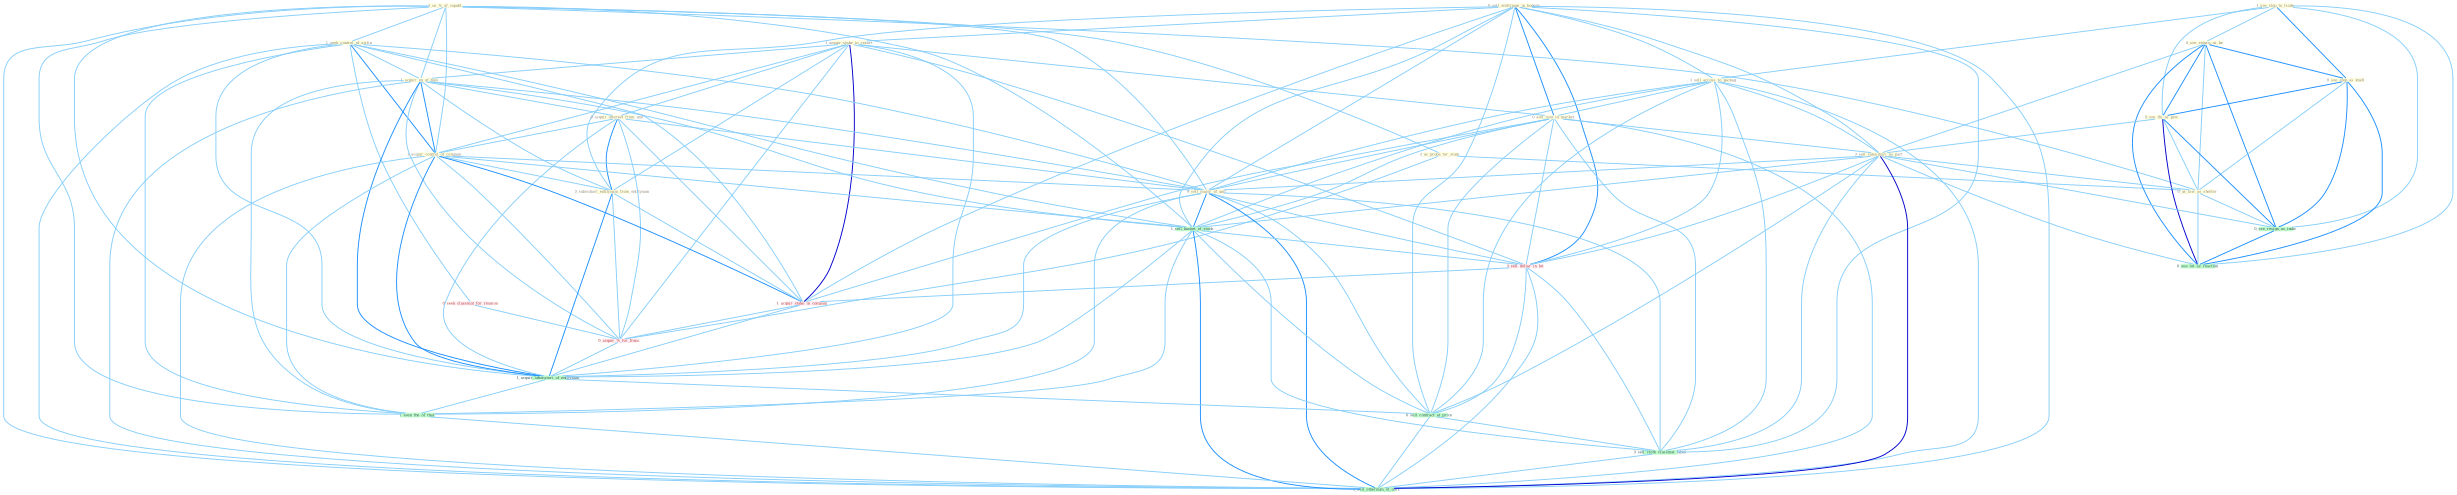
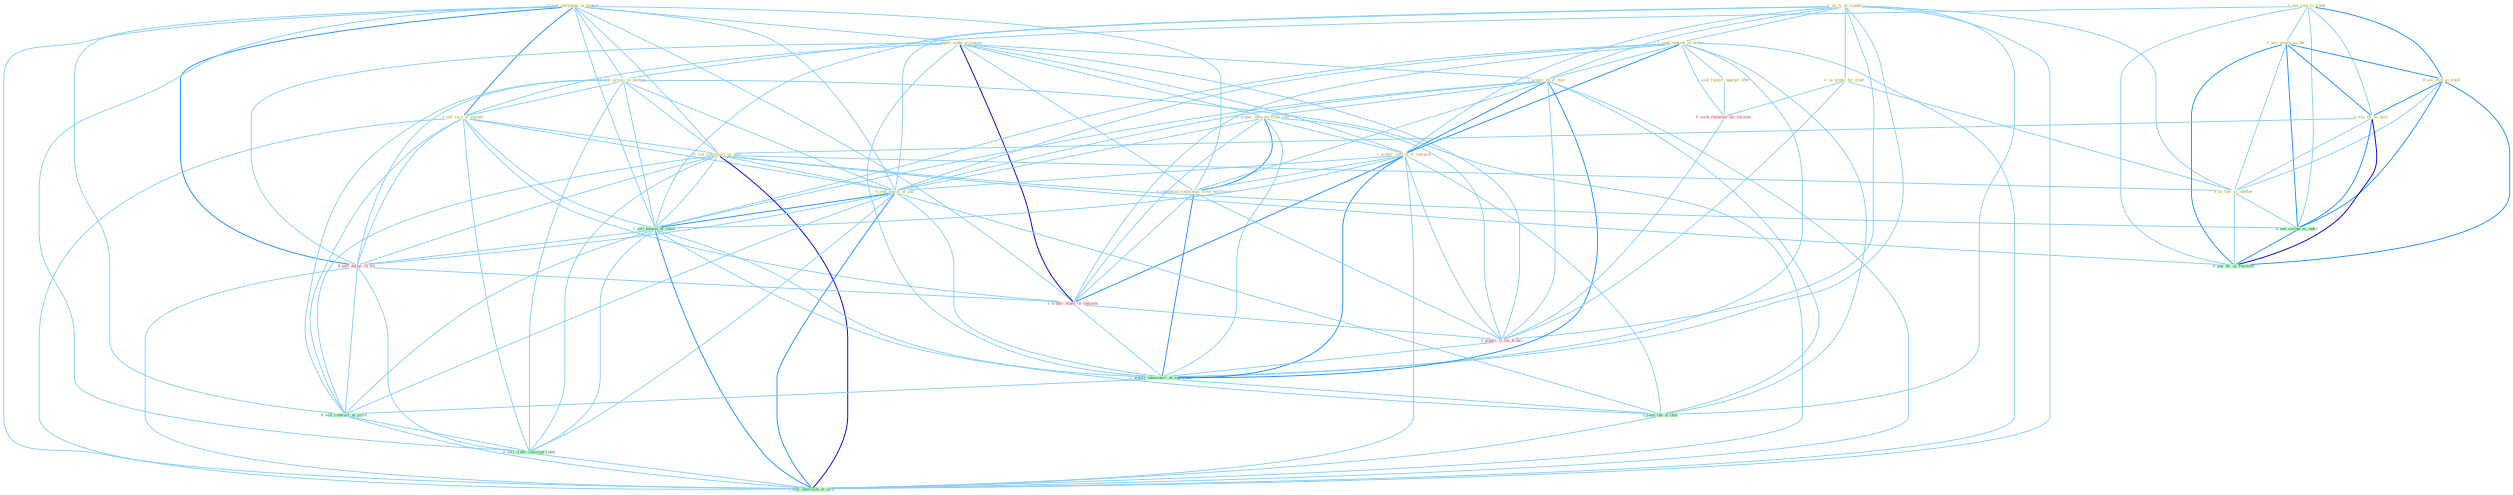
node "1_seek_injunct_against_offer": added
edge "0_us_probe_for_studi" -- "0_seek_classmat_for_reunion": added
edge "0_see_return_as_be" -- "0_sell_subsidiari_as_part": removed
node "0_see_lot_as_reaction": label "0_see_lot_as_reaction" -> "0_see_thi_as_reaction"
edge "1_us_%_of_capabl" -- "0_acquir_%_for_franc": added
